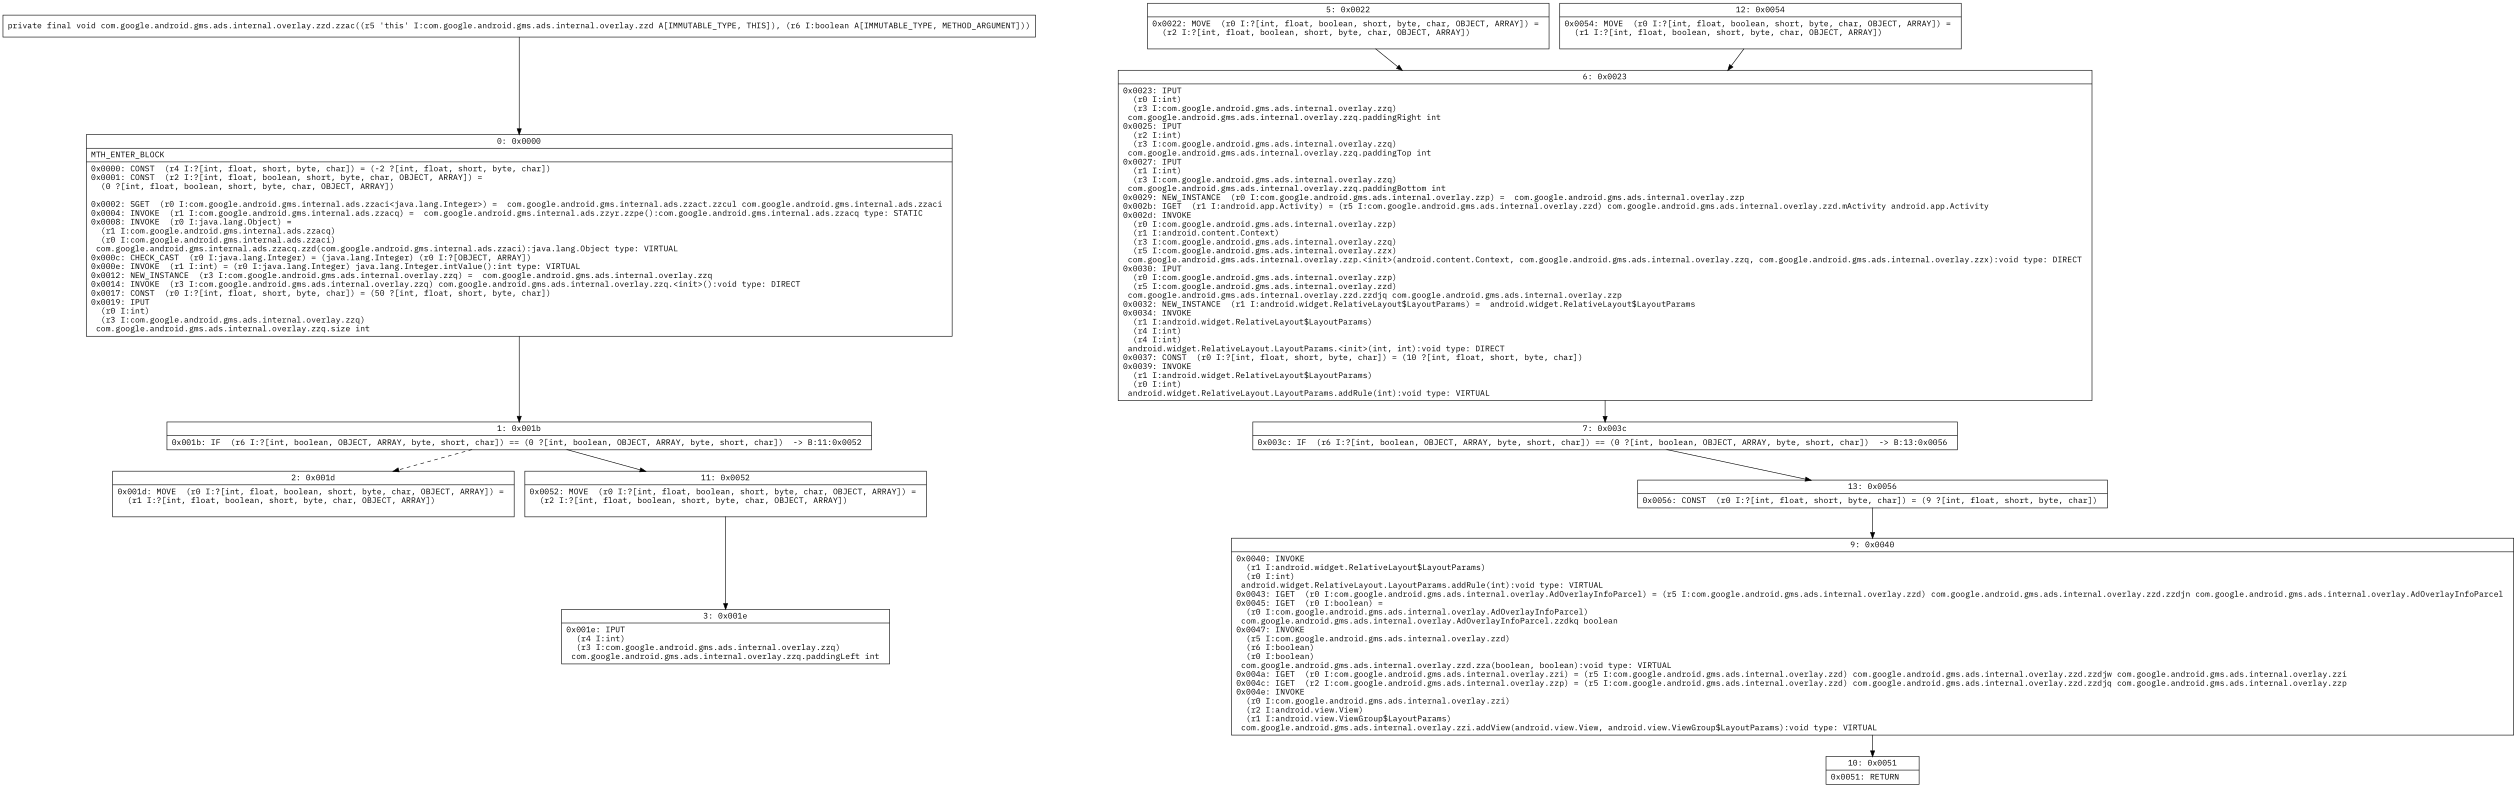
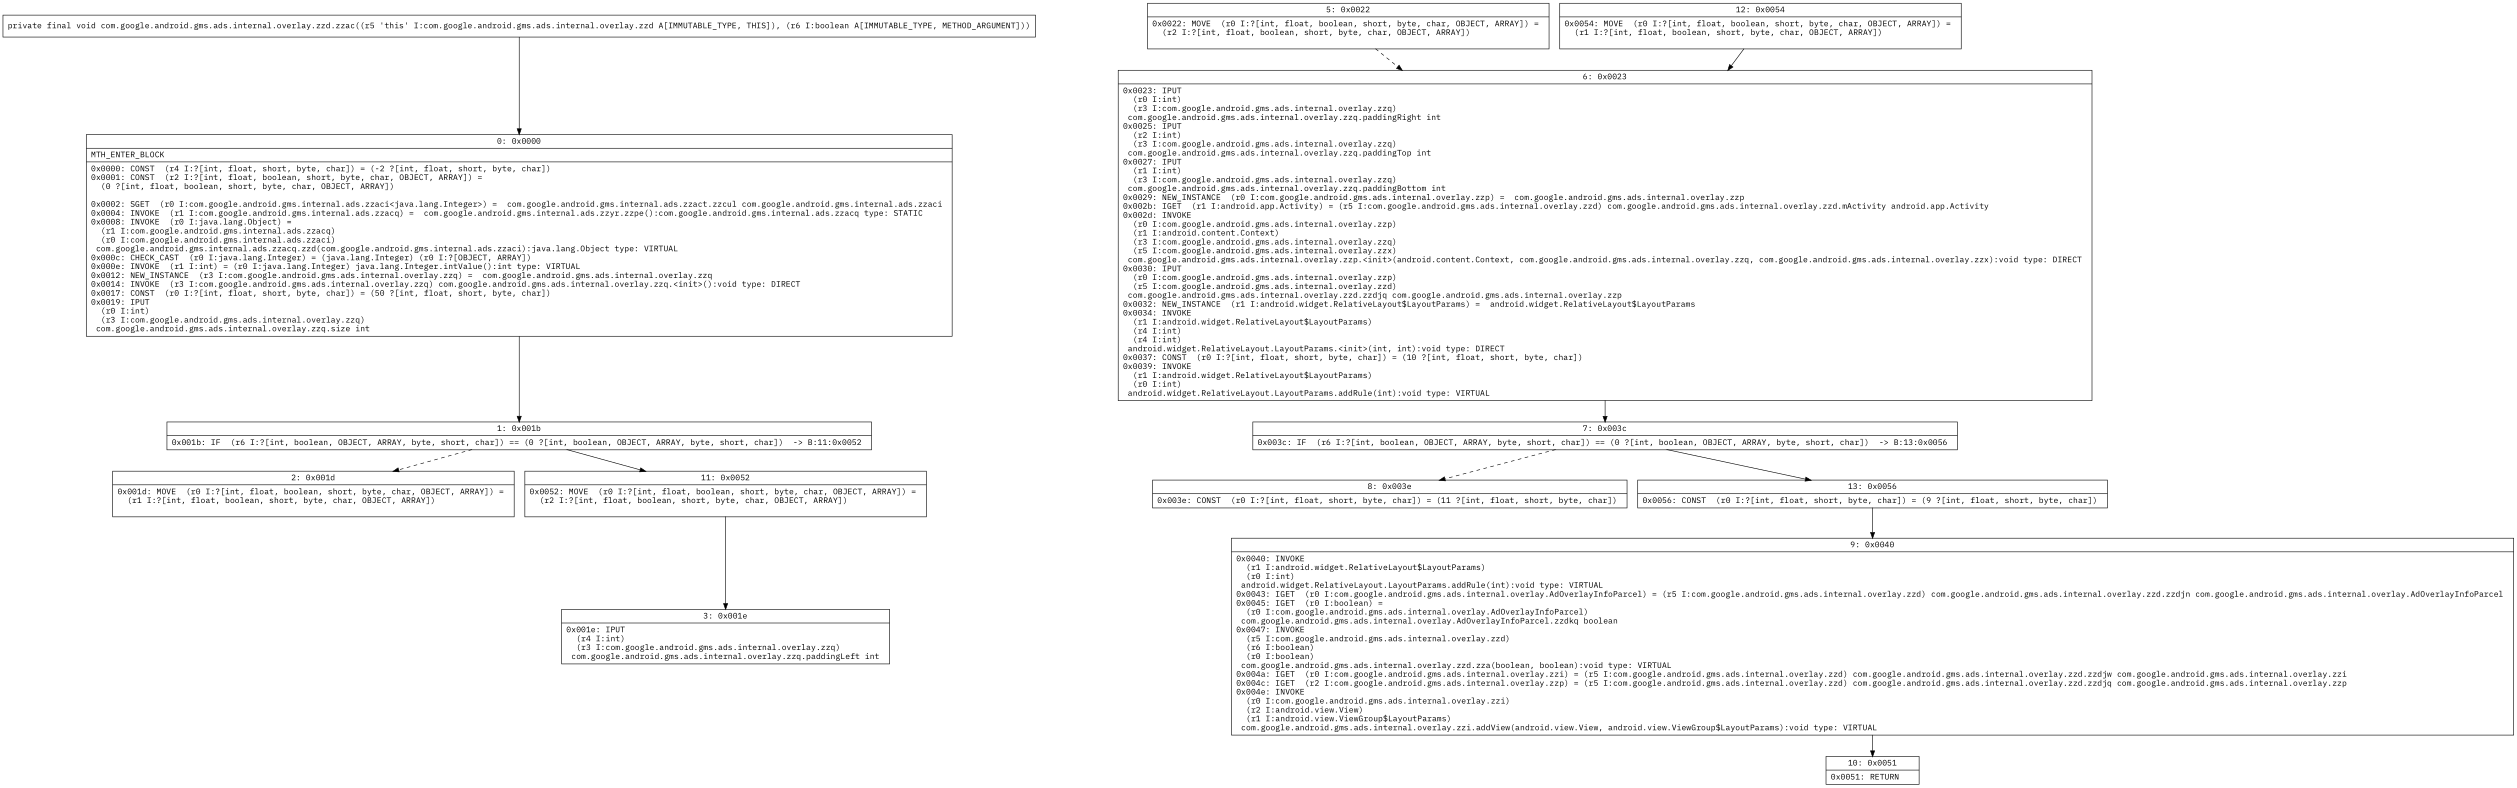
edge "5: 0x0022" -> "6: 0x0023": style solid -> dashed
node "8: 0x003e": added
